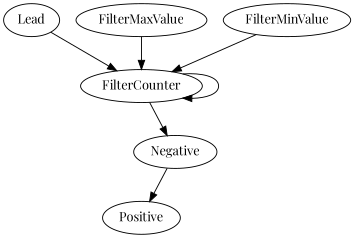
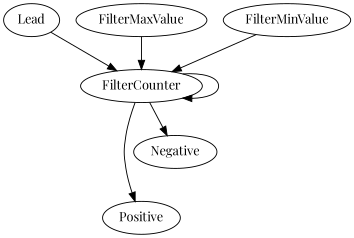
edge "Negative" -> "Positive": now "FilterCounter" -> "Positive"
